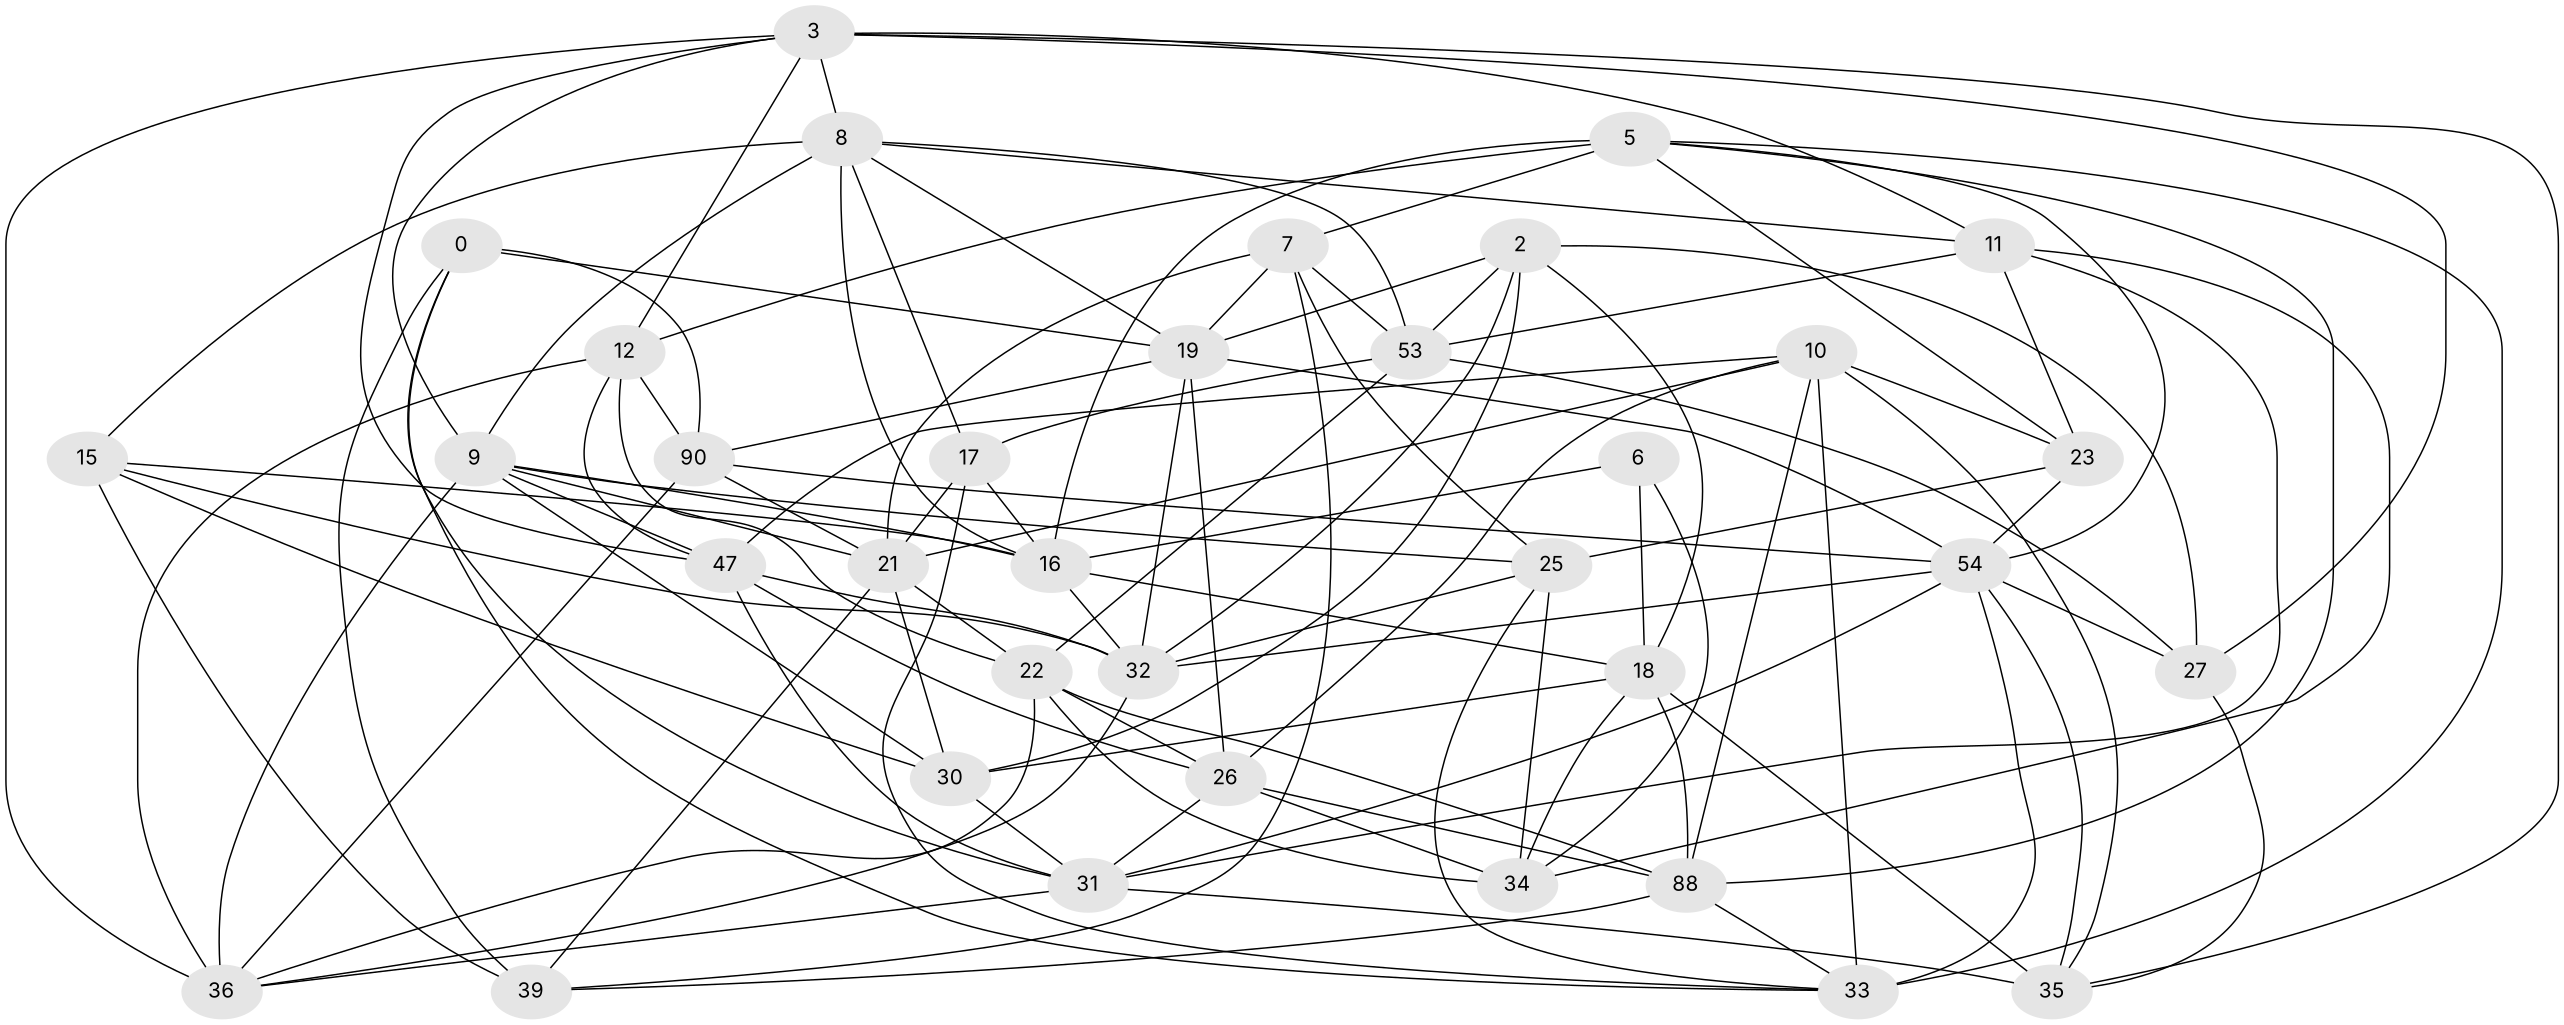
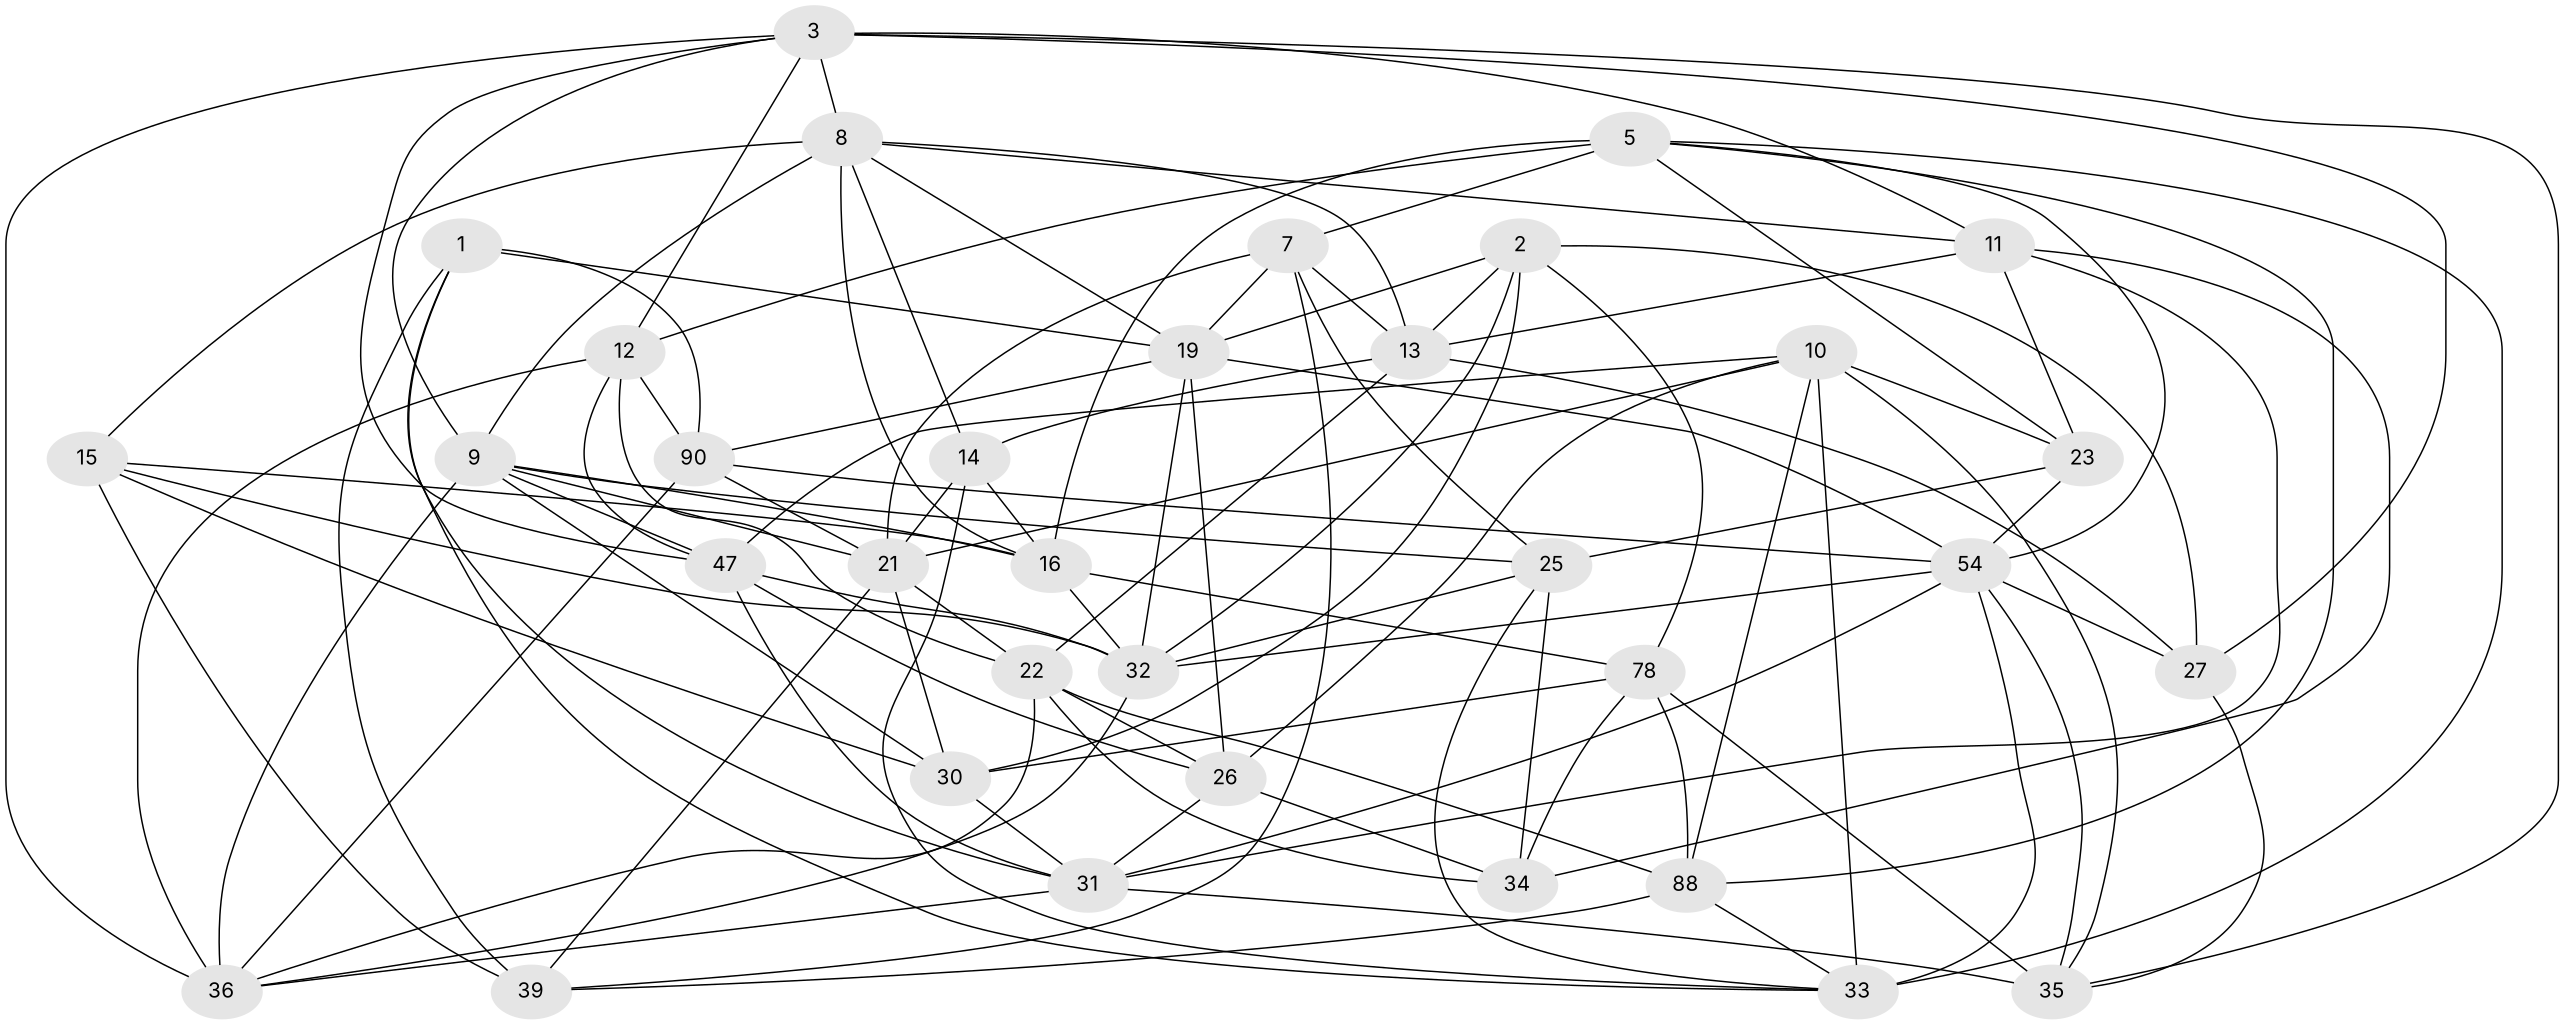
node "0": label "0" -> "1"
node "53": label "53" -> "13"
node "17": label "17" -> "14"
node "6": removed
node "18": label "18" -> "78"
edge "26" -- "88": removed
